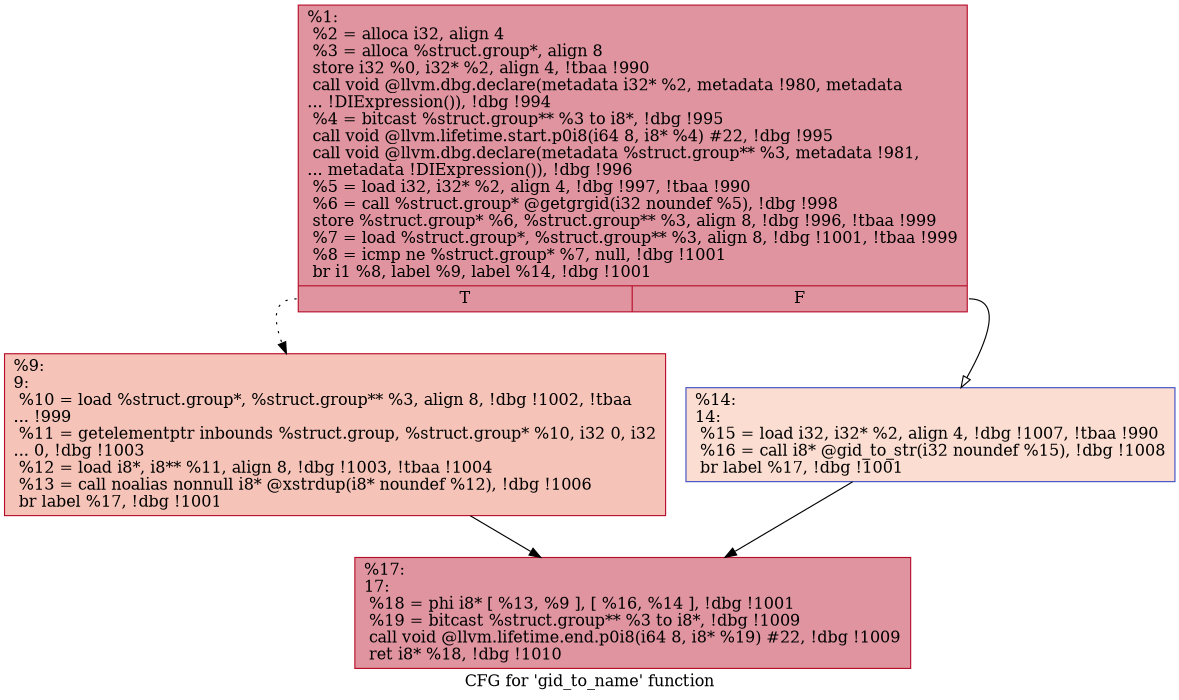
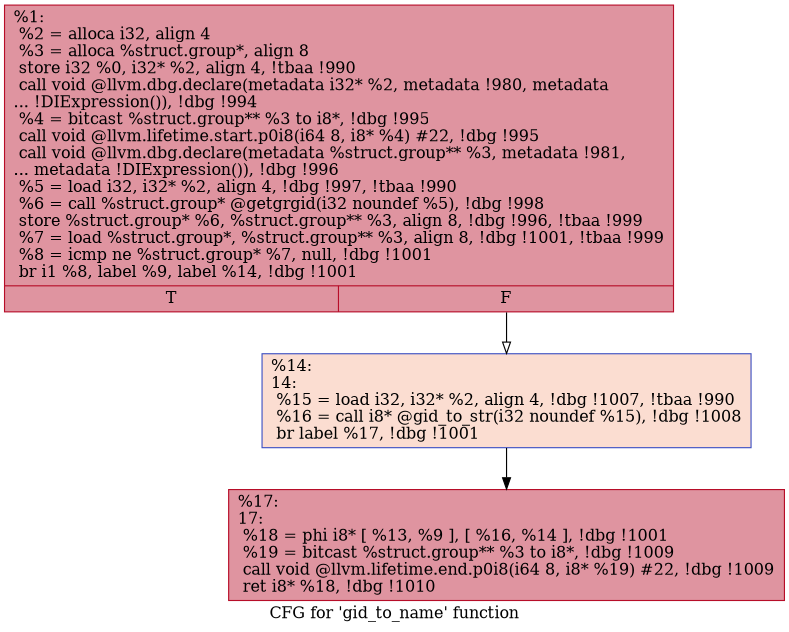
node "%9:": removed
